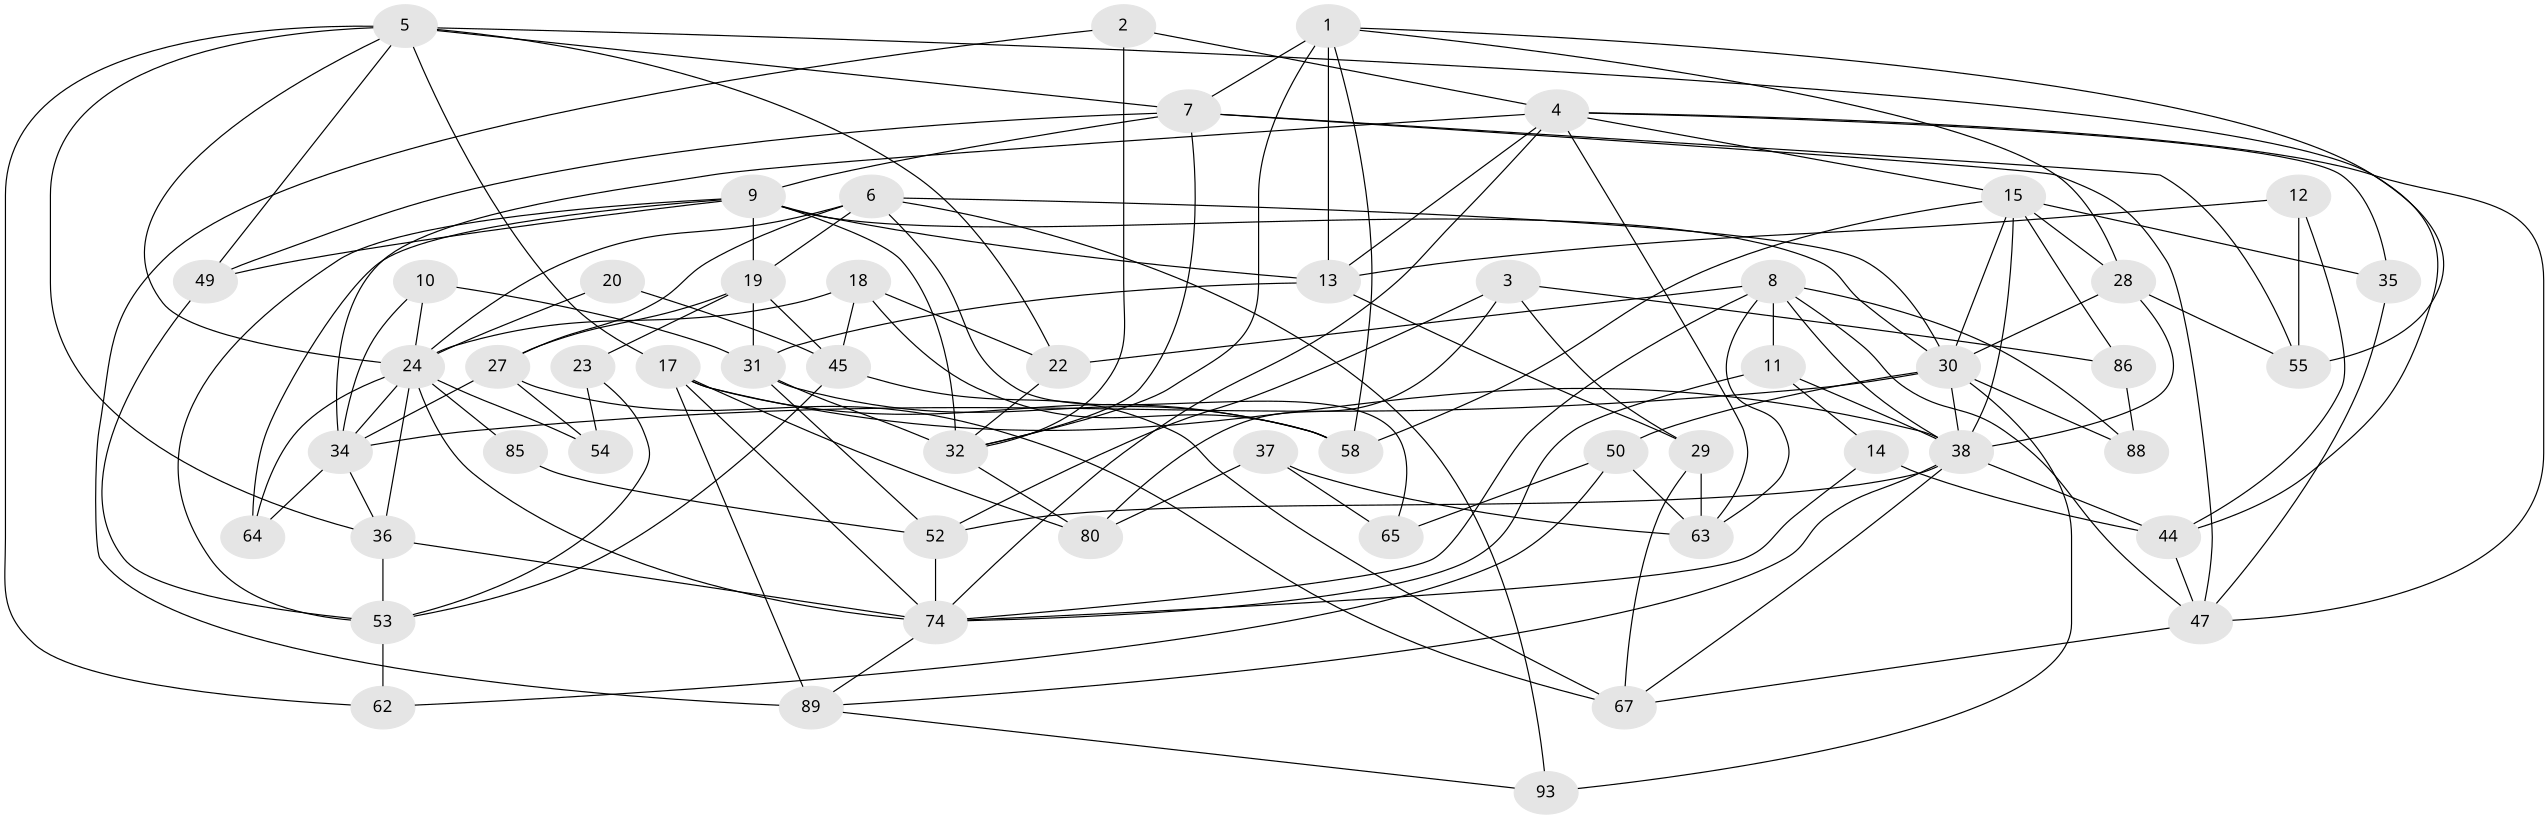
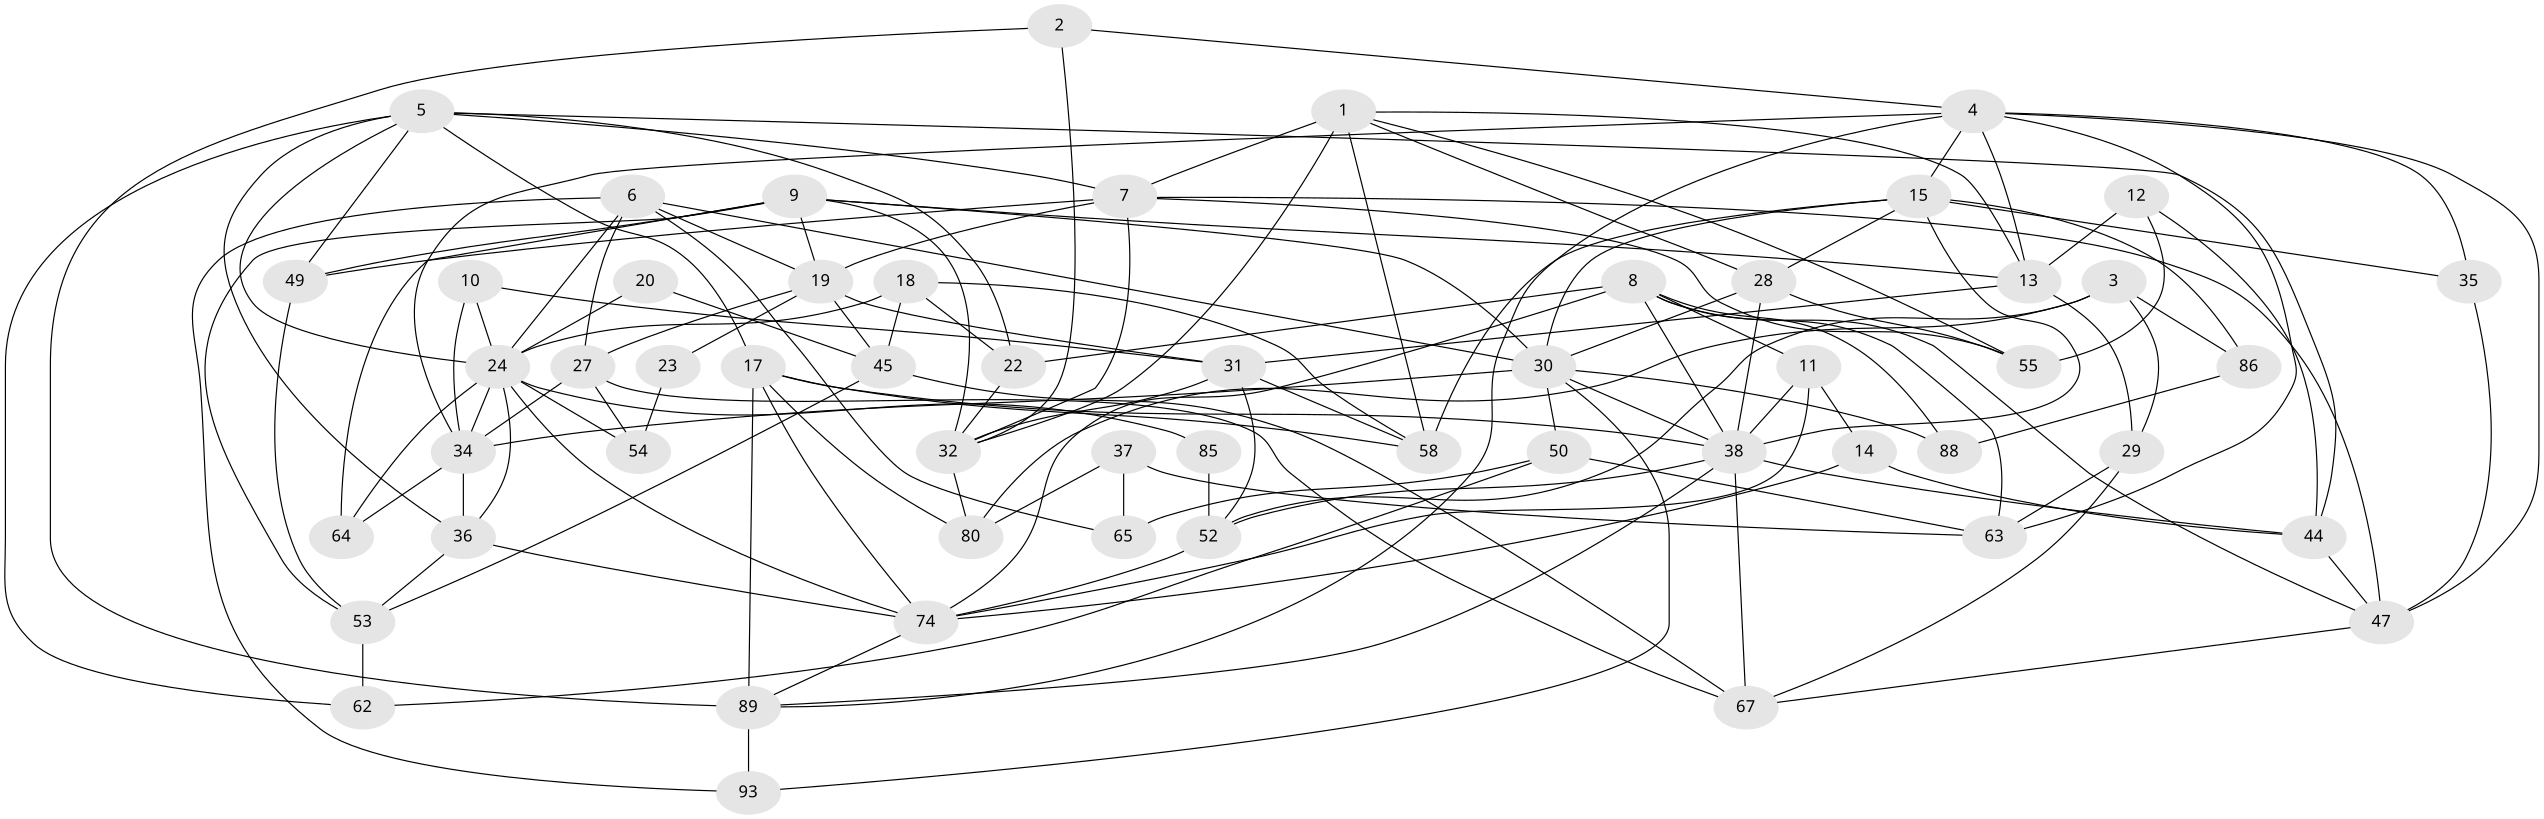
edge "7" -- "9": now "7" -- "19"
edge "4" -- "74": now "4" -- "89"
edge "23" -- "53": removed
